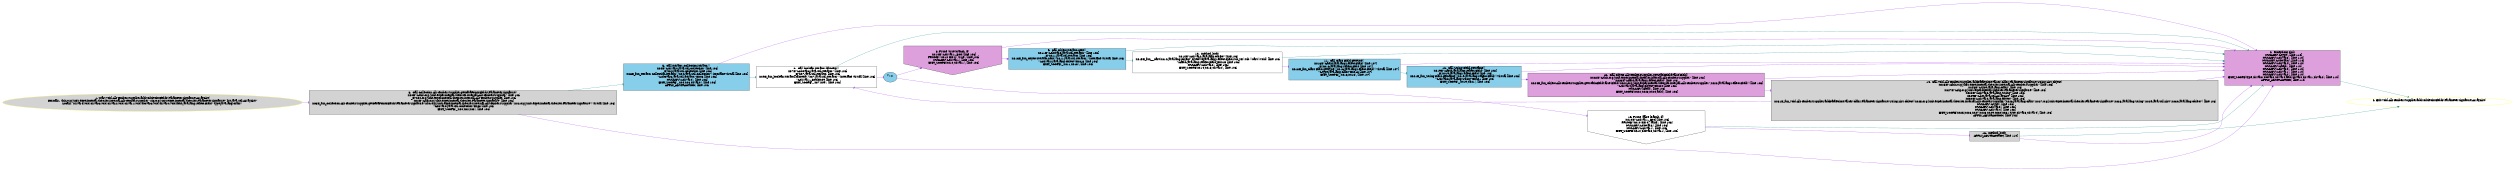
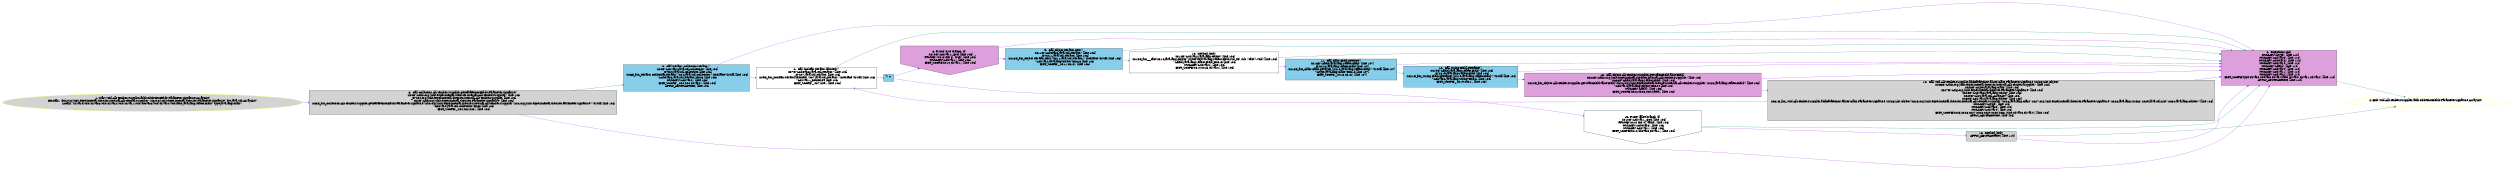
node "7: +": shape ellipse -> box
